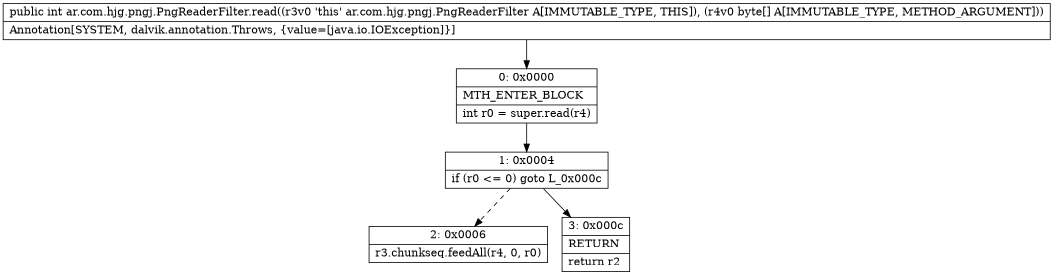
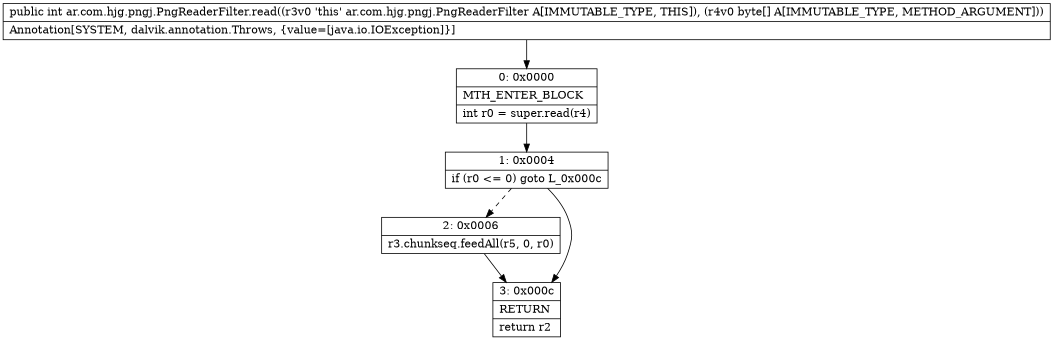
node "2: 0x0006": text "r3.chunkseq.feedAll(r4, 0, r0)" -> "r3.chunkseq.feedAll(r5, 0, r0)"
edge "2: 0x0006" -> "3: 0x000c": added
